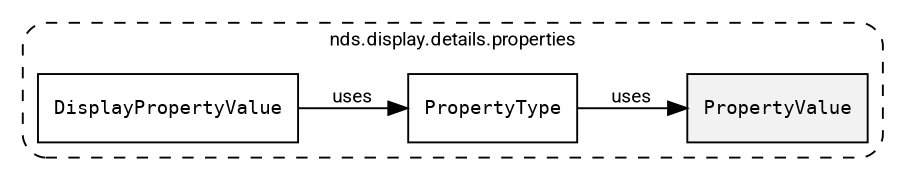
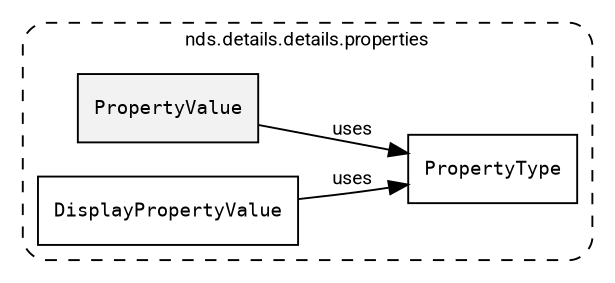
cluster "nds.display.details.properties": label "nds.display.details.properties" -> "nds.details.details.properties"
edge "PropertyType" -> "PropertyValue": reversed
